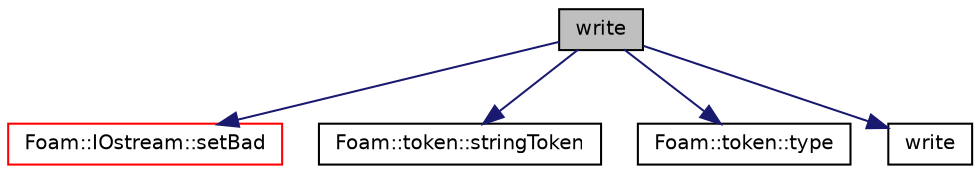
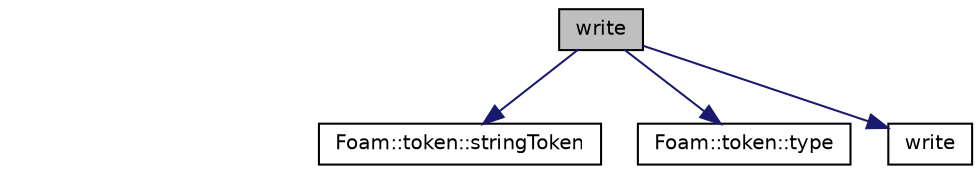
node "Foam::IOstream::setBad": removed
